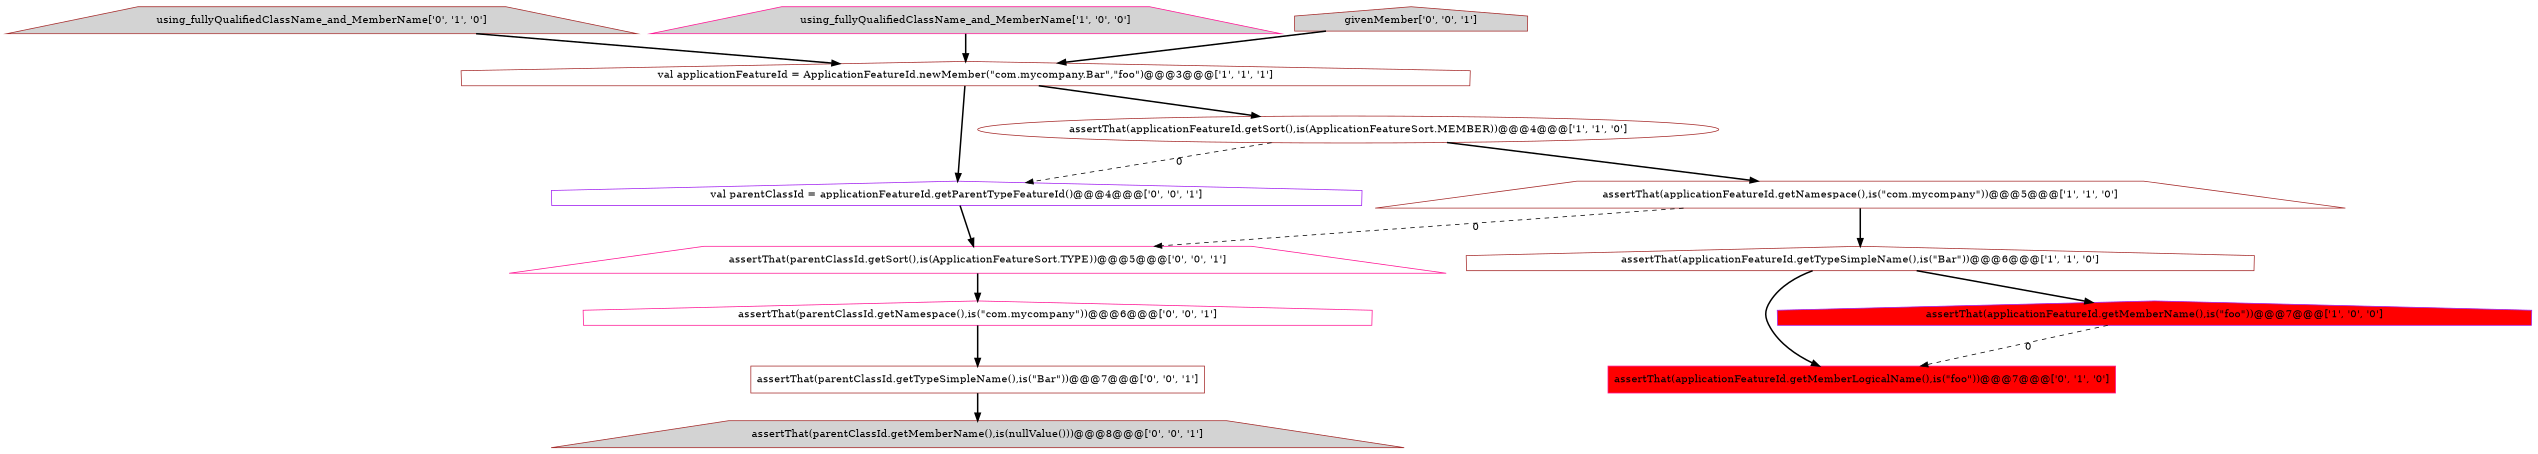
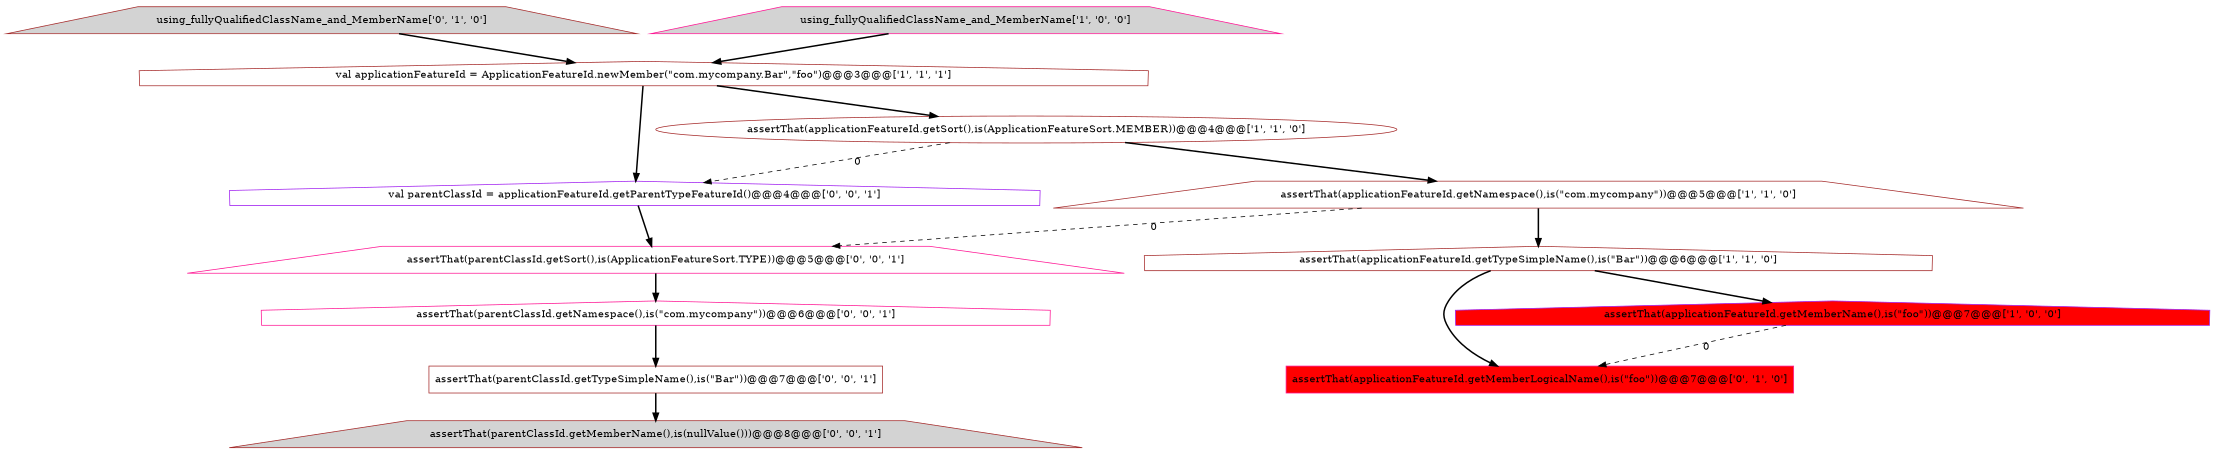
node "givenMember['0', '0', '1']": removed
